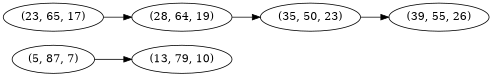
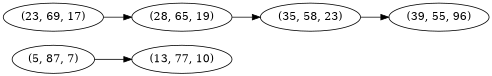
node "(23, 65, 17)": label "(23, 65, 17)" -> "(23, 69, 17)"
node "(28, 64, 19)": label "(28, 64, 19)" -> "(28, 65, 19)"
node "(35, 50, 23)": label "(35, 50, 23)" -> "(35, 58, 23)"
node "(39, 55, 26)": label "(39, 55, 26)" -> "(39, 55, 96)"
node "(13, 79, 10)": label "(13, 79, 10)" -> "(13, 77, 10)"
